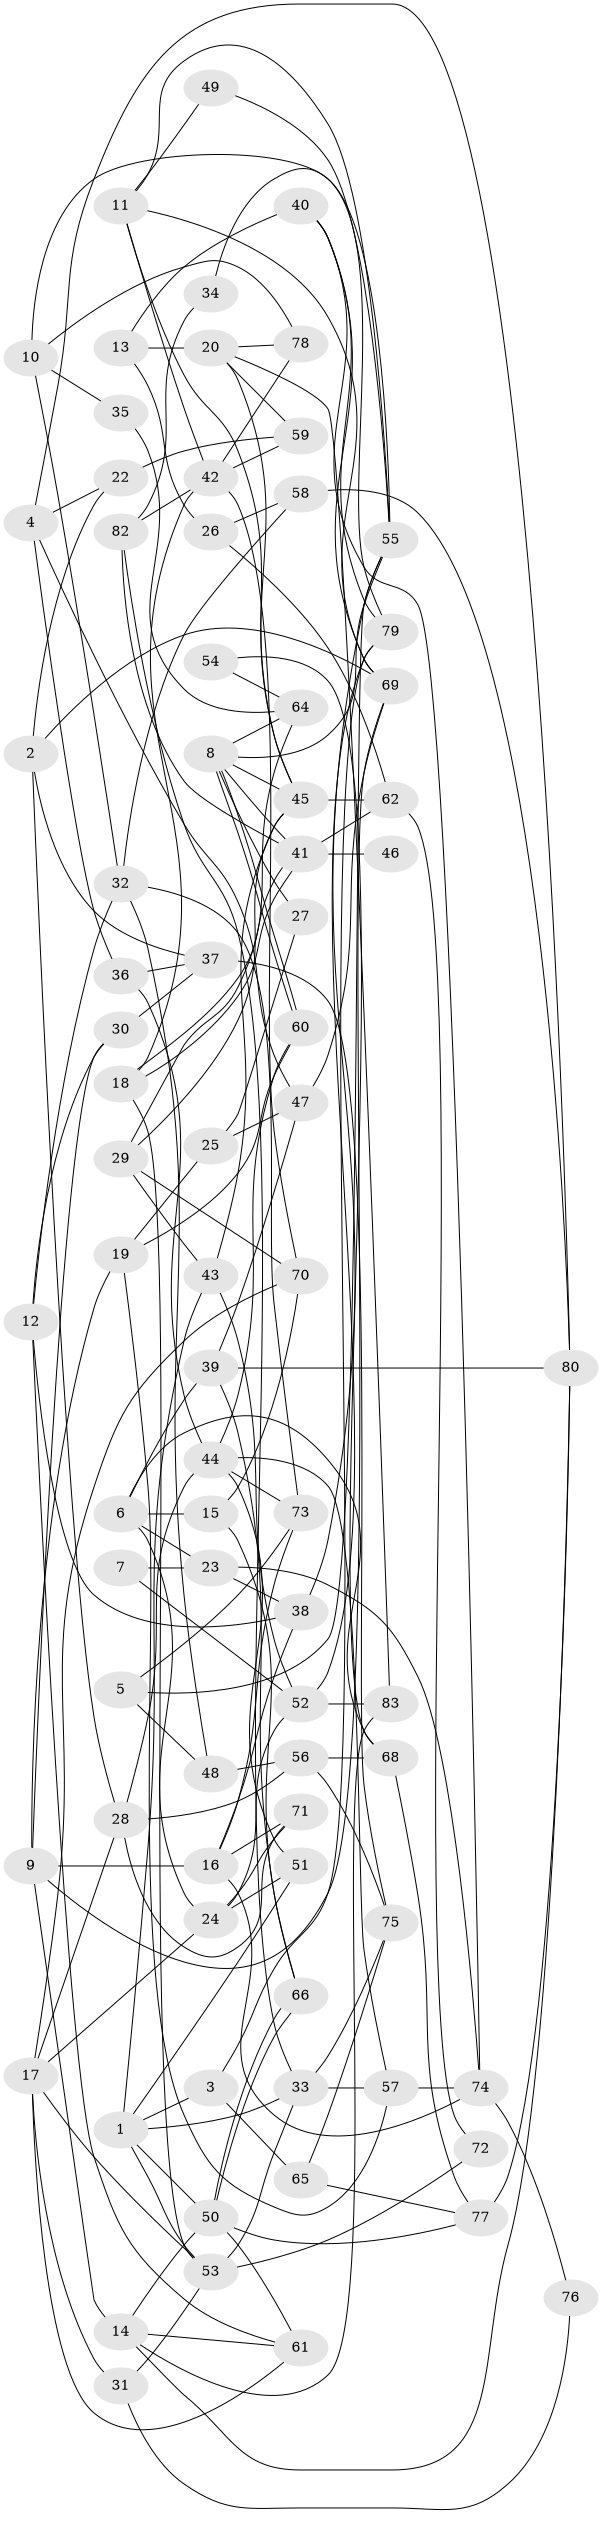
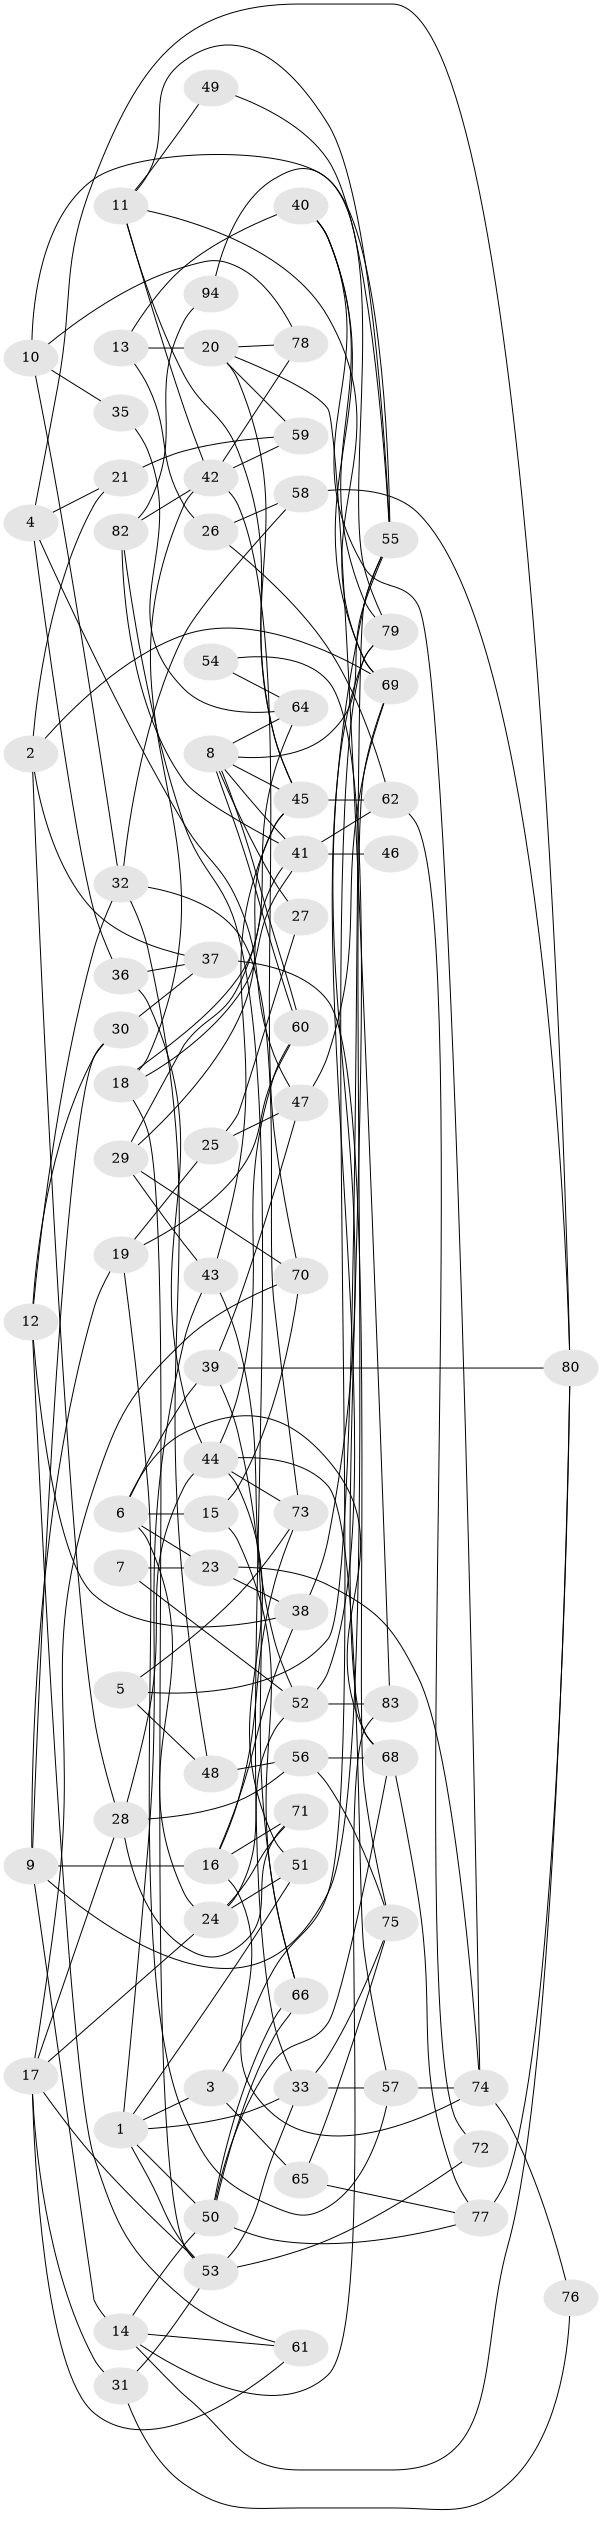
node "34": label "34" -> "94"
node "22": label "22" -> "21"
edge "50" -- "61": now "50" -- "68"
